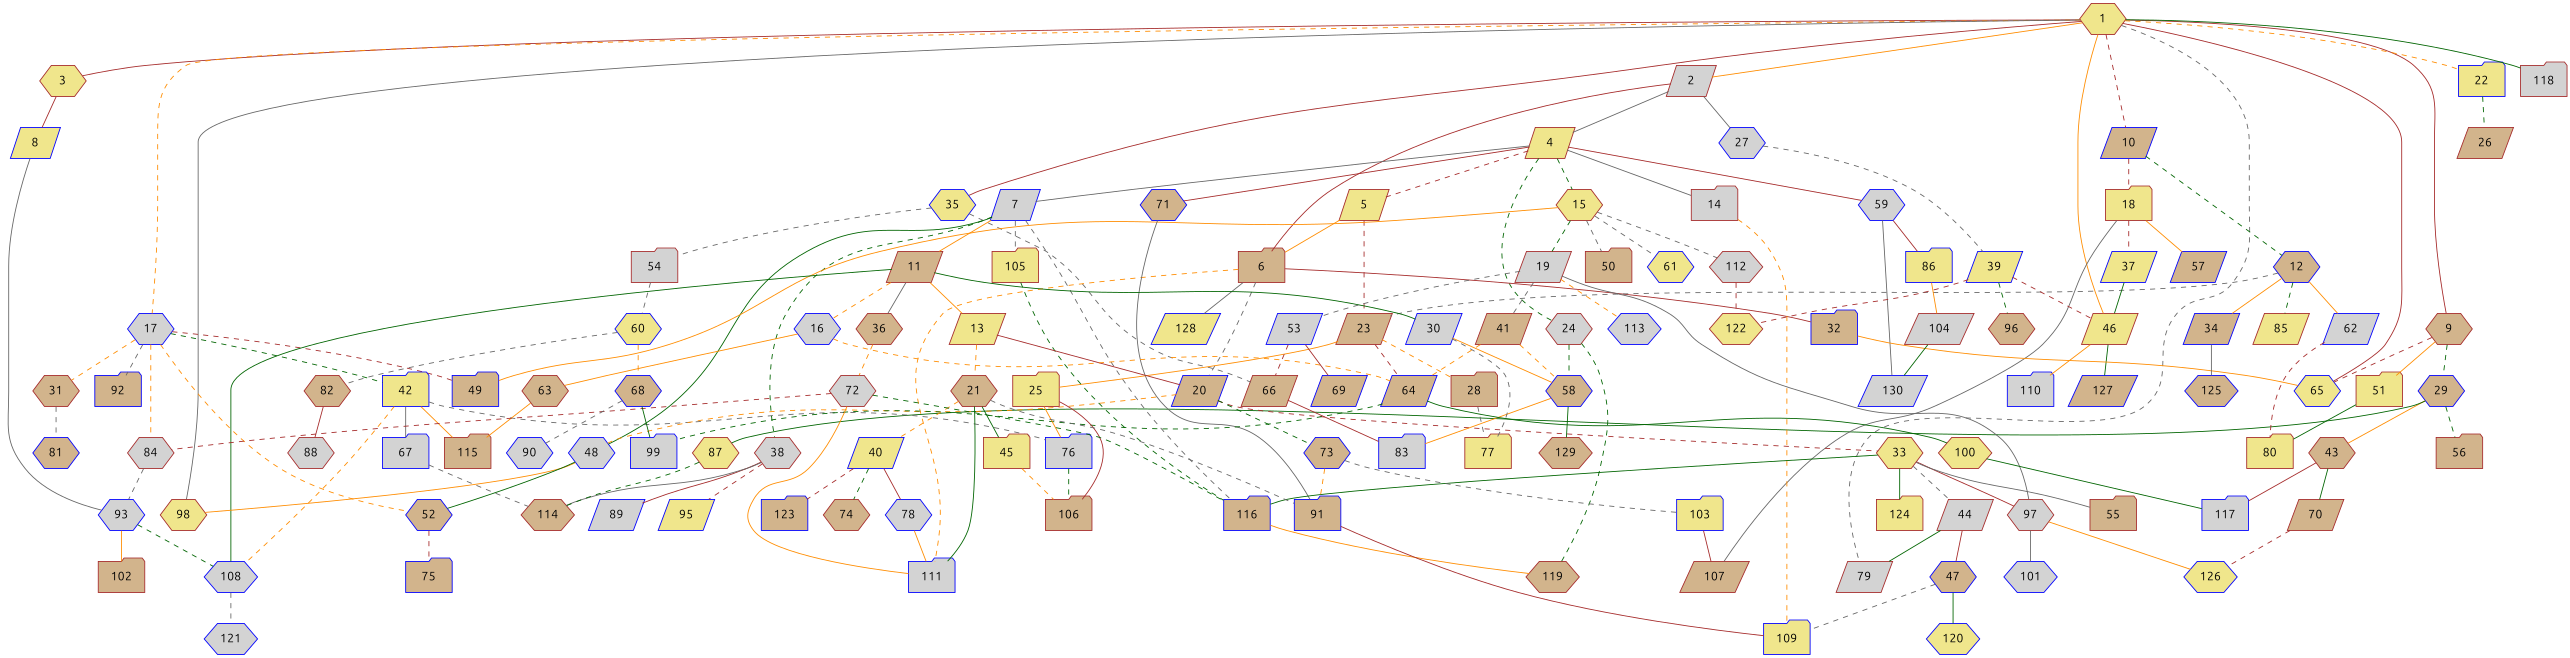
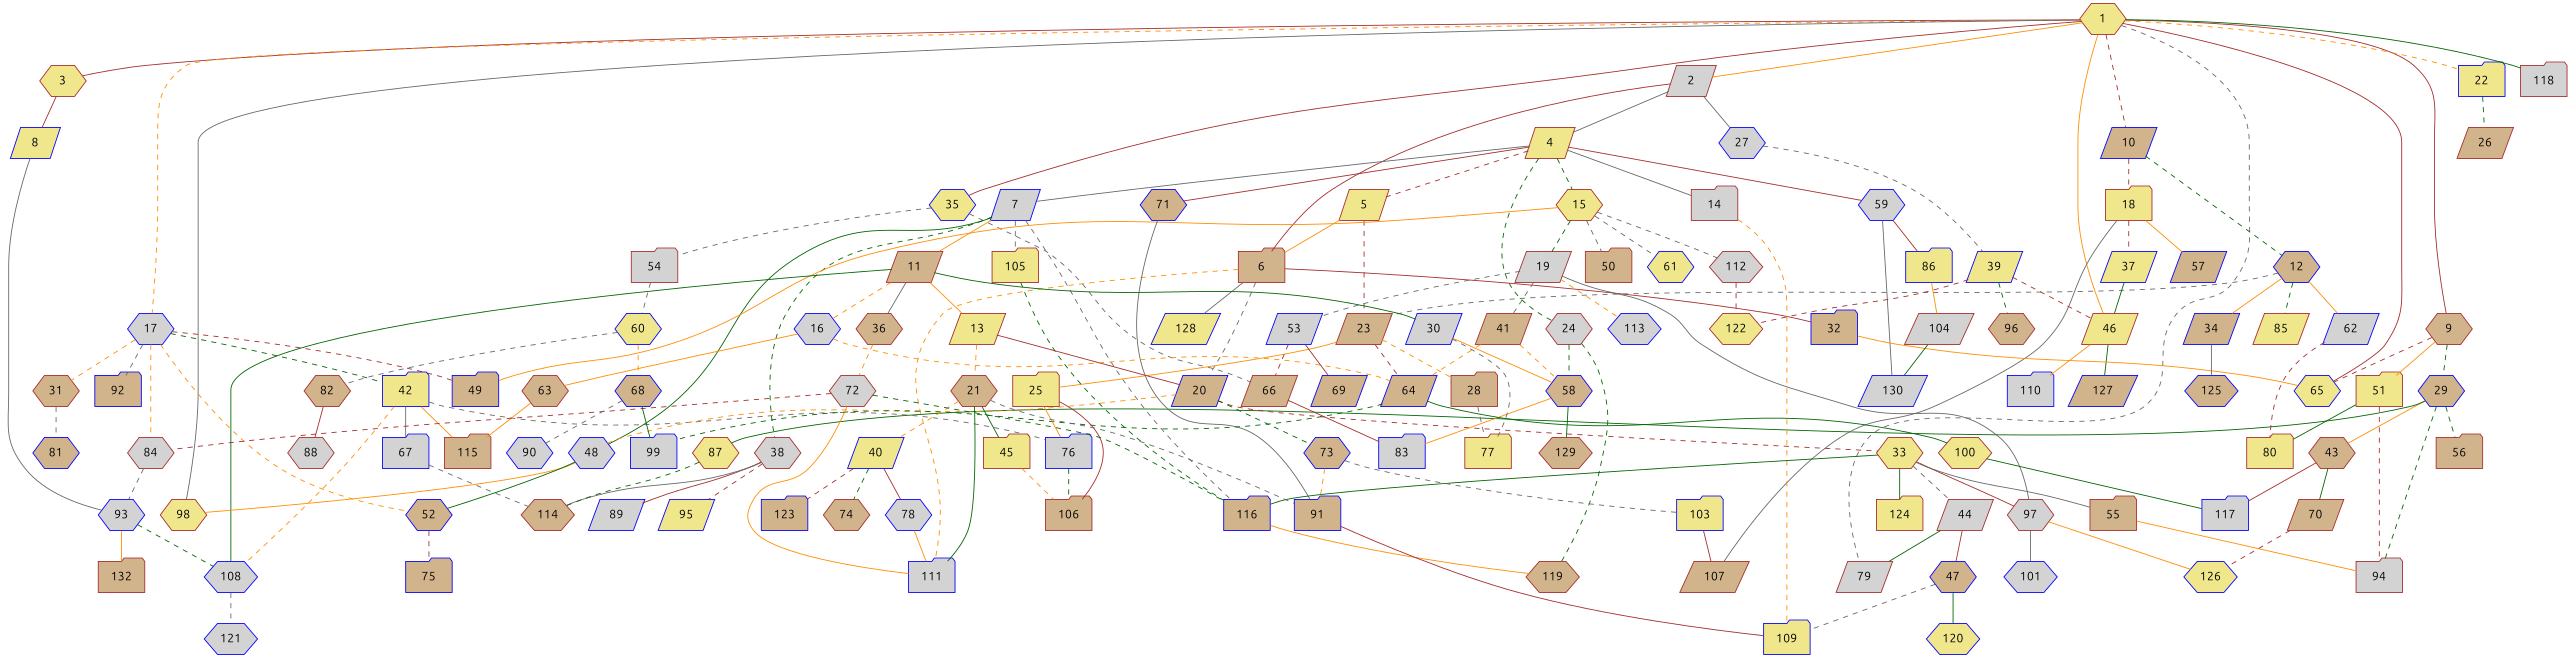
node "102": label "102" -> "132"
node "94": added
